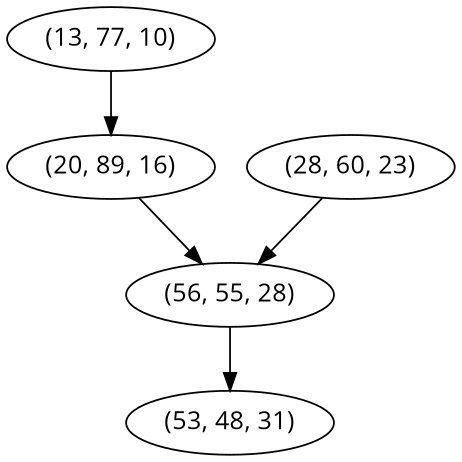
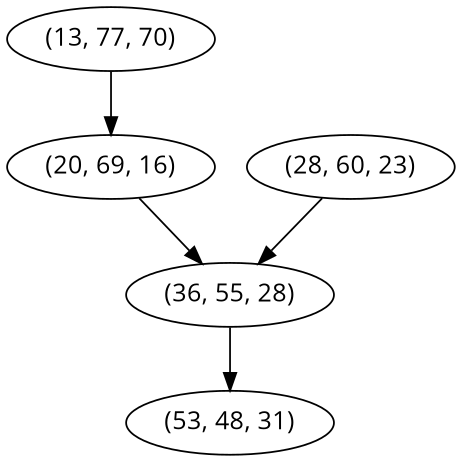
node "(13, 77, 10)": label "(13, 77, 10)" -> "(13, 77, 70)"
node "(20, 89, 16)": label "(20, 89, 16)" -> "(20, 69, 16)"
node "(56, 55, 28)": label "(56, 55, 28)" -> "(36, 55, 28)"
